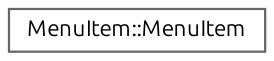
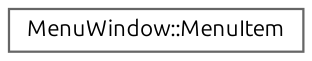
node "MenuItem::MenuItem": label "MenuItem::MenuItem" -> "MenuWindow::MenuItem"
